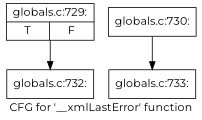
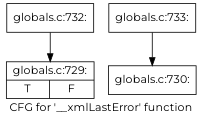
edge "globals.c:730:" -> "globals.c:733:": reversed
edge "globals.c:729:" -> "globals.c:732:": reversed
